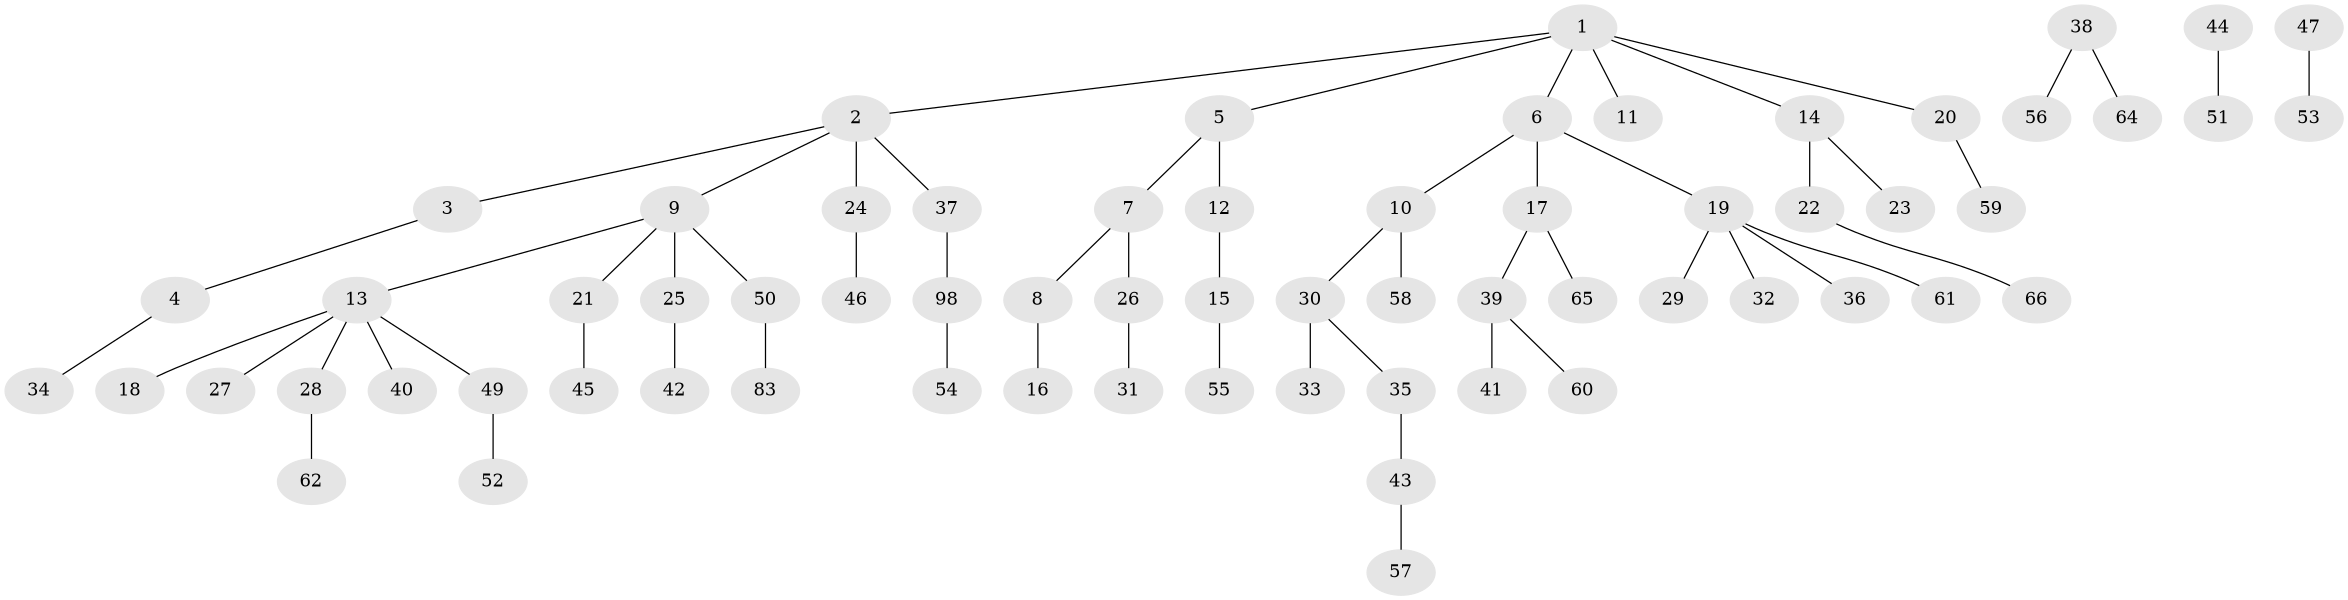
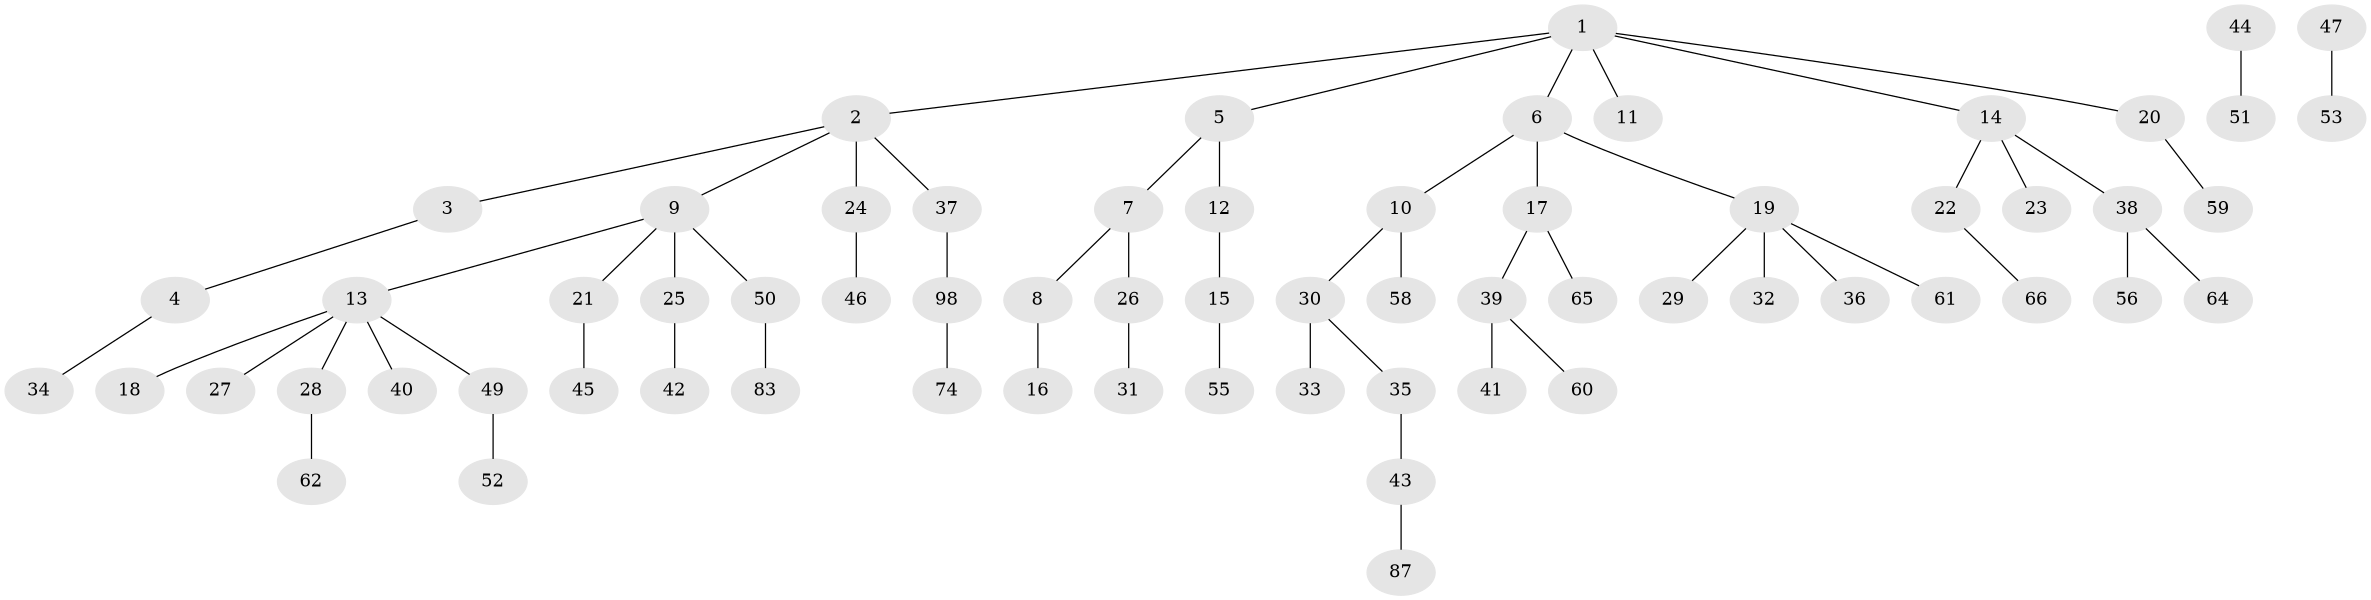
edge "14" -- "38": added
node "54": label "54" -> "74"
node "57": label "57" -> "87"
